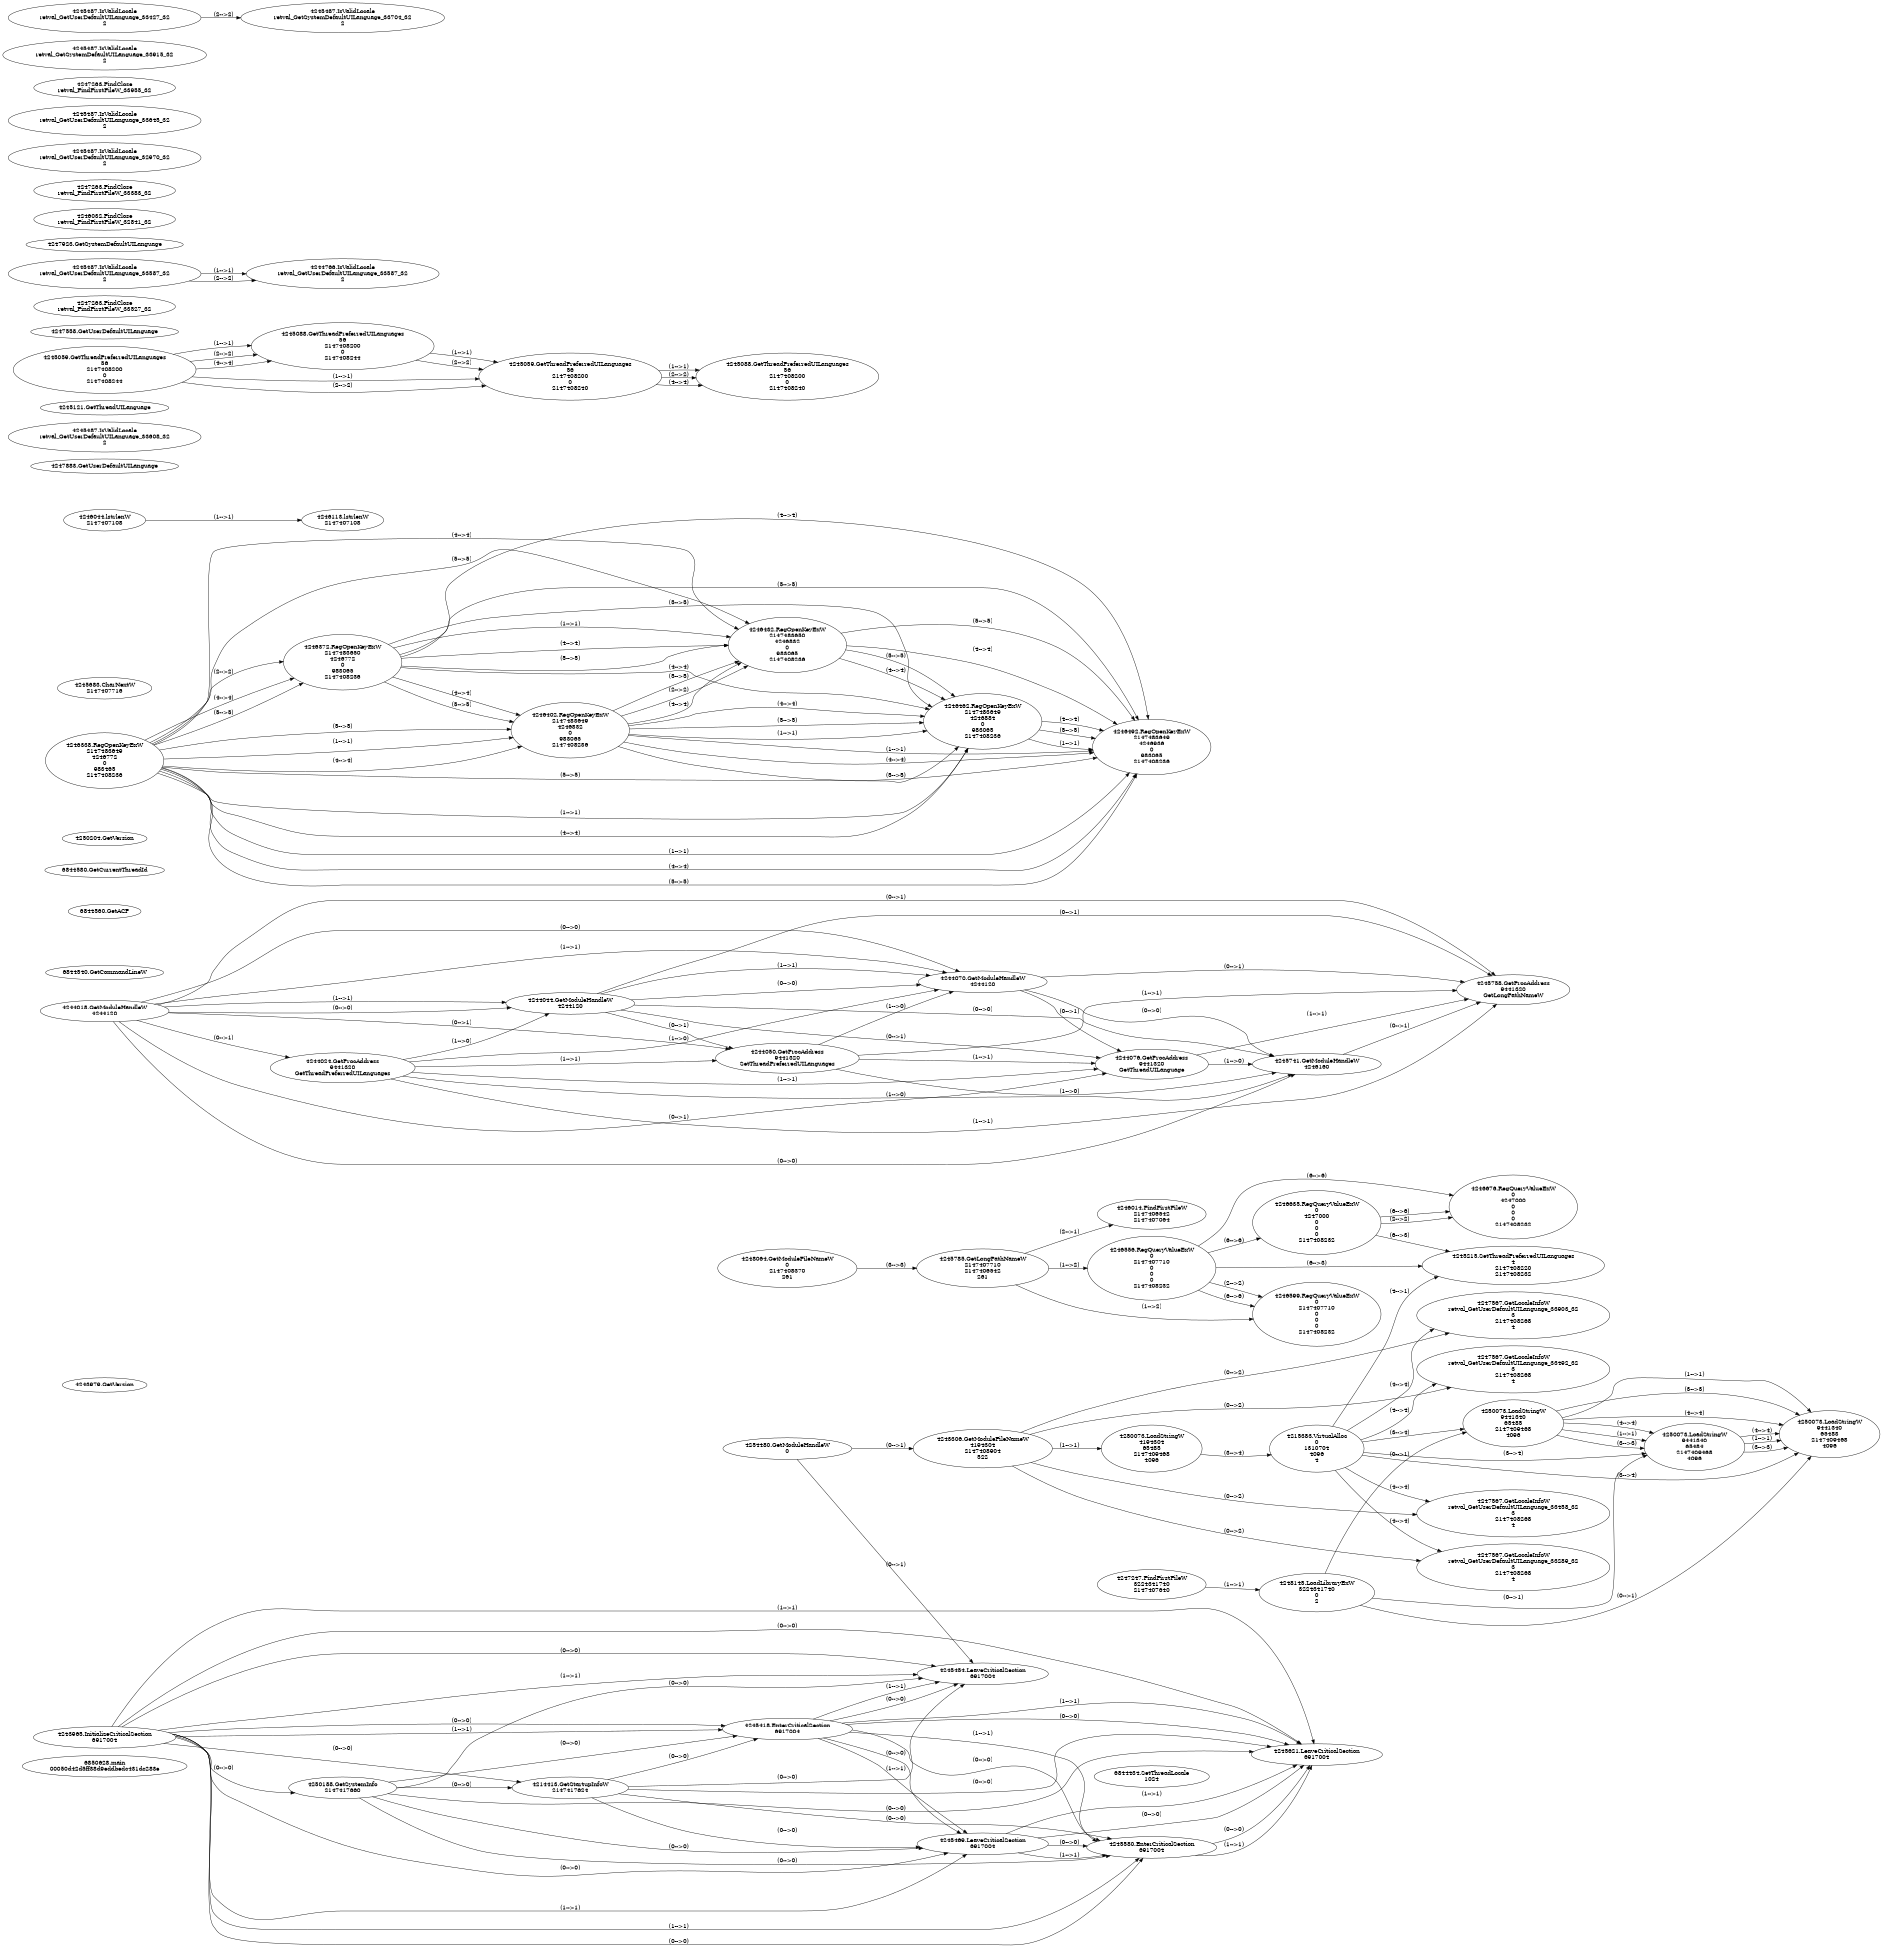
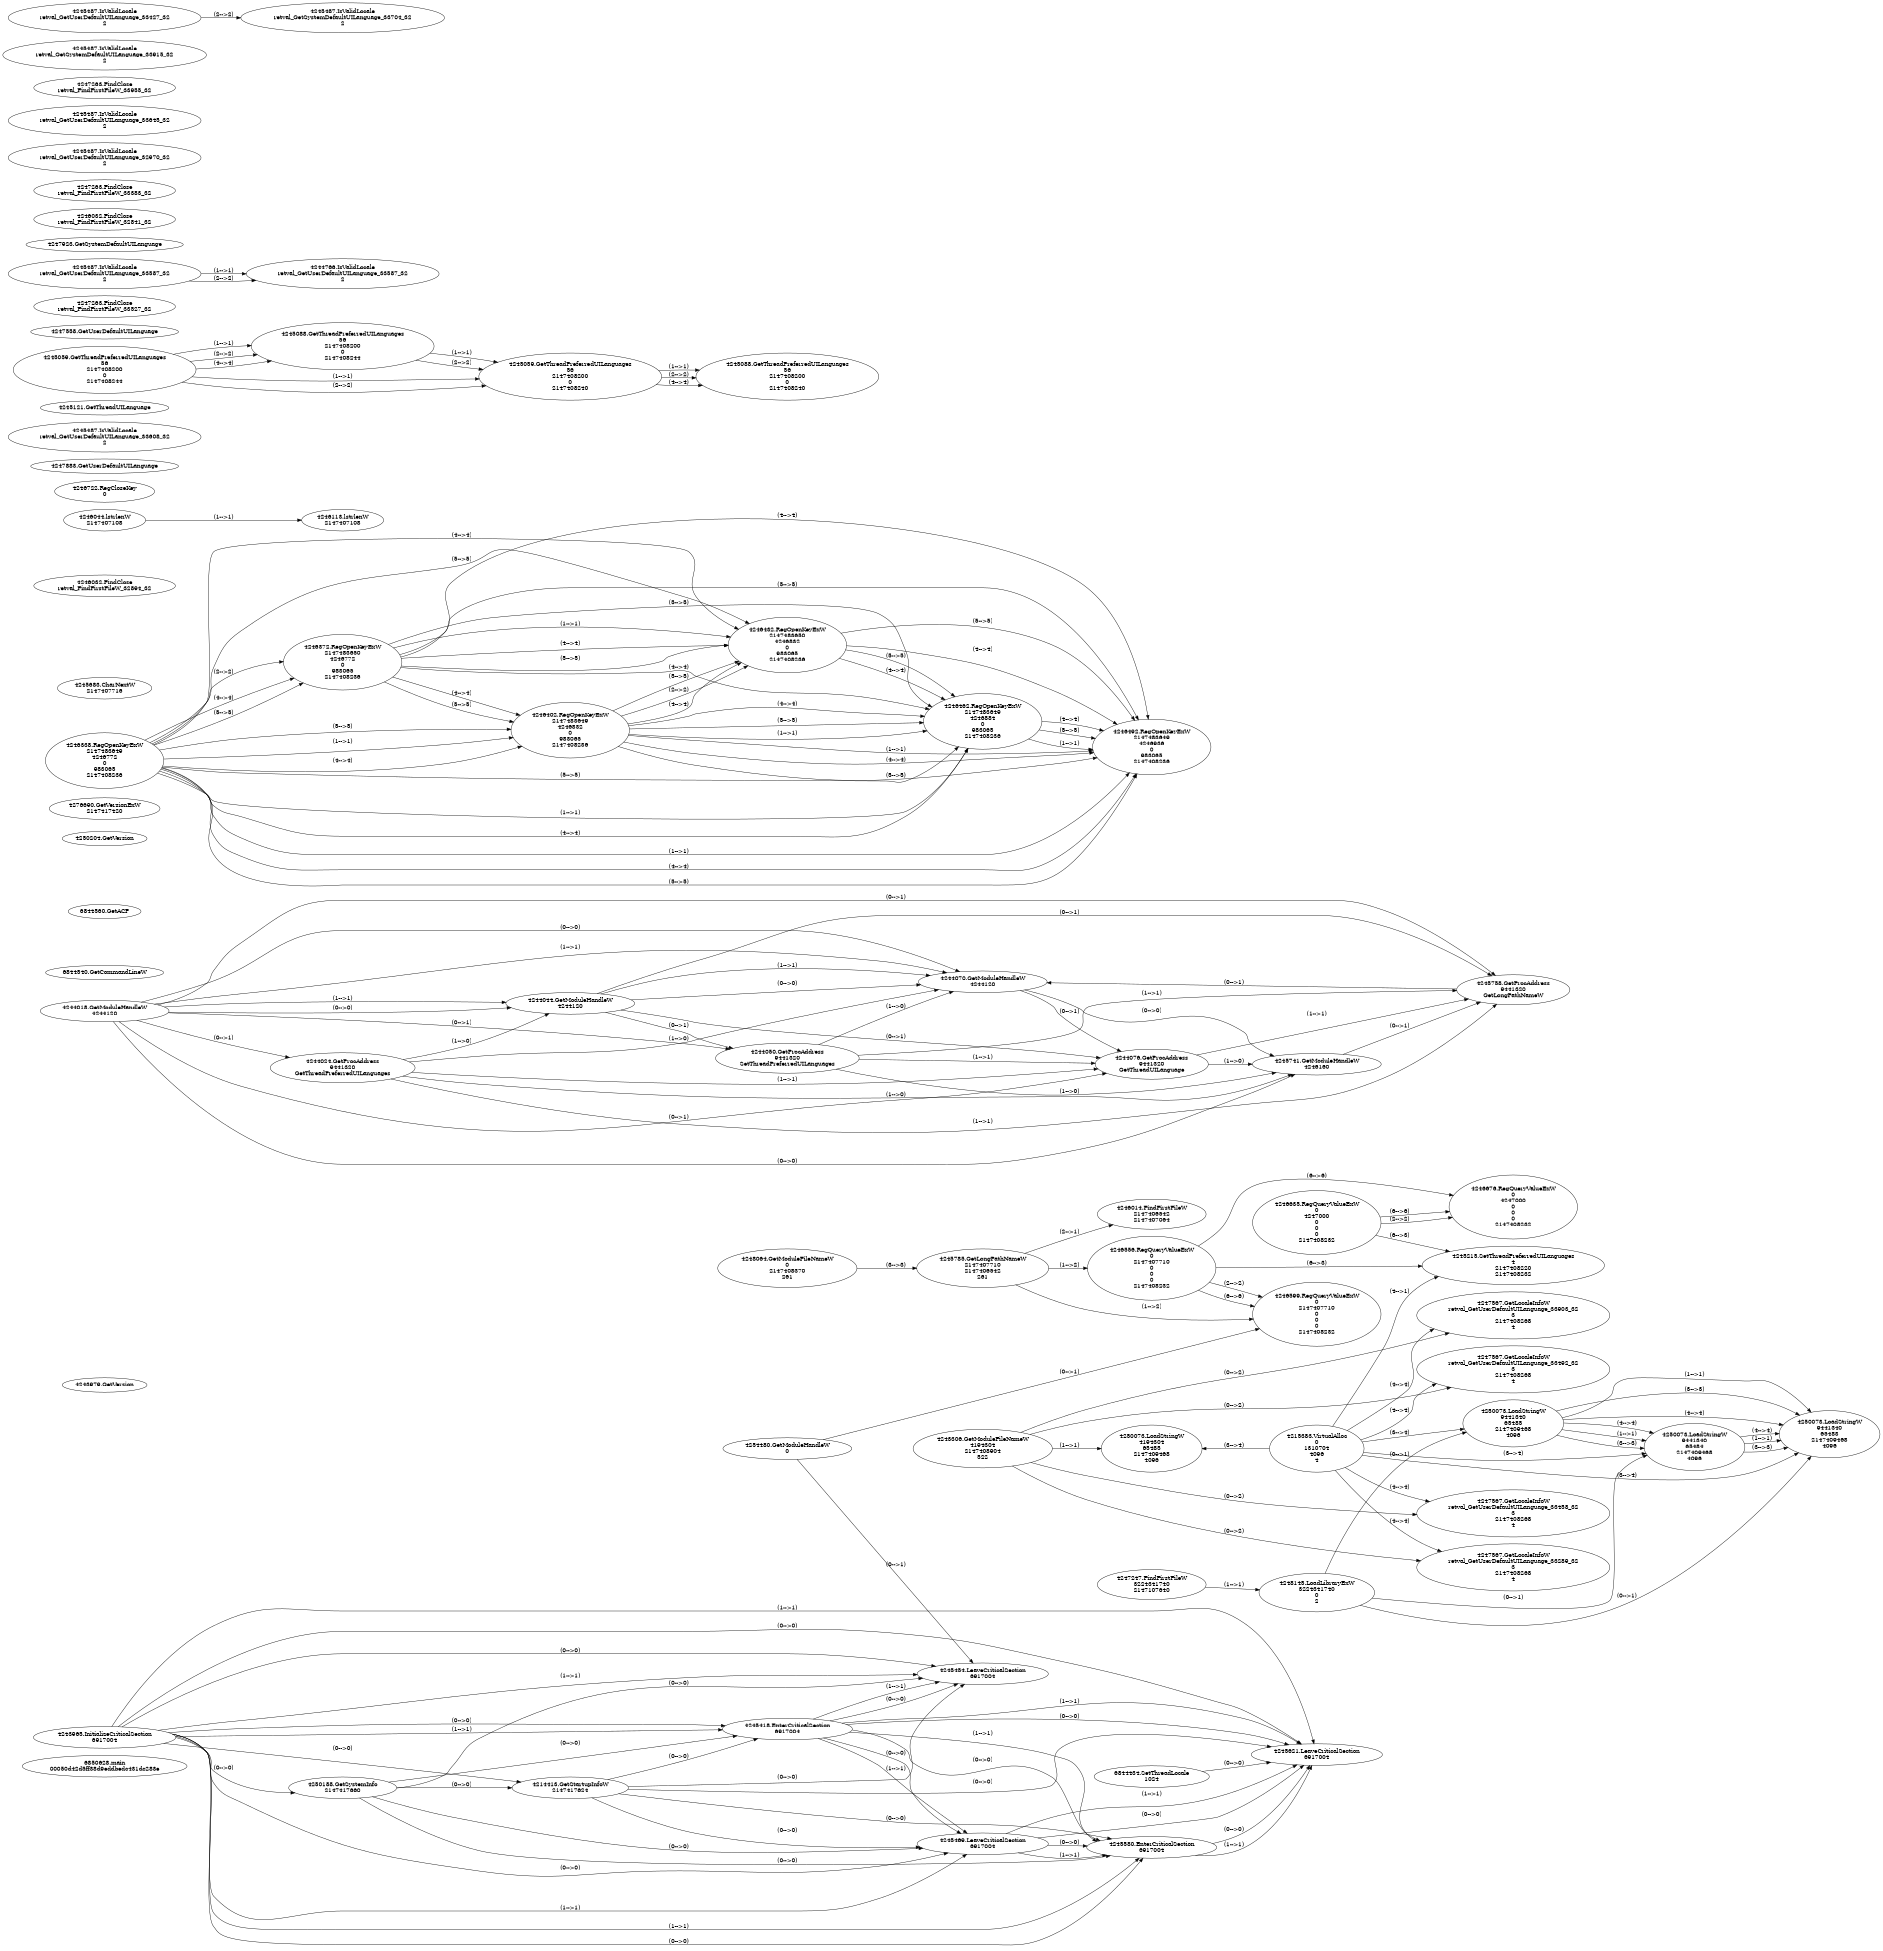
node "4246722.RegCloseKey 0": added
node "4246032.FindClose retval_FindFirstFileW_32894_32": added
node "4246338.RegOpenKeyExW 2147483649 4246772 0 983465 2147408236": label "4246338.RegOpenKeyExW 2147483649 4246772 0 983465 2147408236" -> "4246338.RegOpenKeyExW 2147483649 4246772 0 983065 2147408236"
node "4276690.GetVersionExW 2147417420": added
node "6844580.GetCurrentThreadId": removed
edge "4244070.GetModuleHandleW 4244120" -> "4245758.GetProcAddress 9441320 GetLongPathNameW": reversed
edge "4244044.GetModuleHandleW 4244120" -> "4245741.GetModuleHandleW 4246160": removed, label "(0-->0)"
edge "4244024.GetProcAddress 9441320 GetThreadPreferredUILanguages" -> "4244050.GetProcAddress 9441320 SetThreadPreferredUILanguages": removed, label "(1-->1)"
edge "4246556.RegQueryValueExW 0 2147407710 0 0 0 2147408232" -> "4246635.RegQueryValueExW 0 4247000 0 0 0 2147408232": removed, label "(6-->6)"
edge "4254480.GetModuleHandleW 0" -> "4243306.GetModuleFileNameW 4194304 2147408904 522": now "4254480.GetModuleHandleW 0" -> "4246599.RegQueryValueExW 0 2147407710 0 0 0 2147408232"
edge "4250073.LoadStringW 4194304 65485 2147409468 4096" -> "4215383.VirtualAlloc 0 1310704 4096 4": reversed
node "4247247.FindFirstFileW 3224341740 2147407640": label "4247247.FindFirstFileW 3224341740 2147407640" -> "4247247.FindFirstFileW 3224341740 2147107640"
edge "4250188.GetSystemInfo 2147417660" -> "4245621.LeaveCriticalSection 6917004": now "6844434.SetThreadLocale 1024" -> "4245621.LeaveCriticalSection 6917004"
